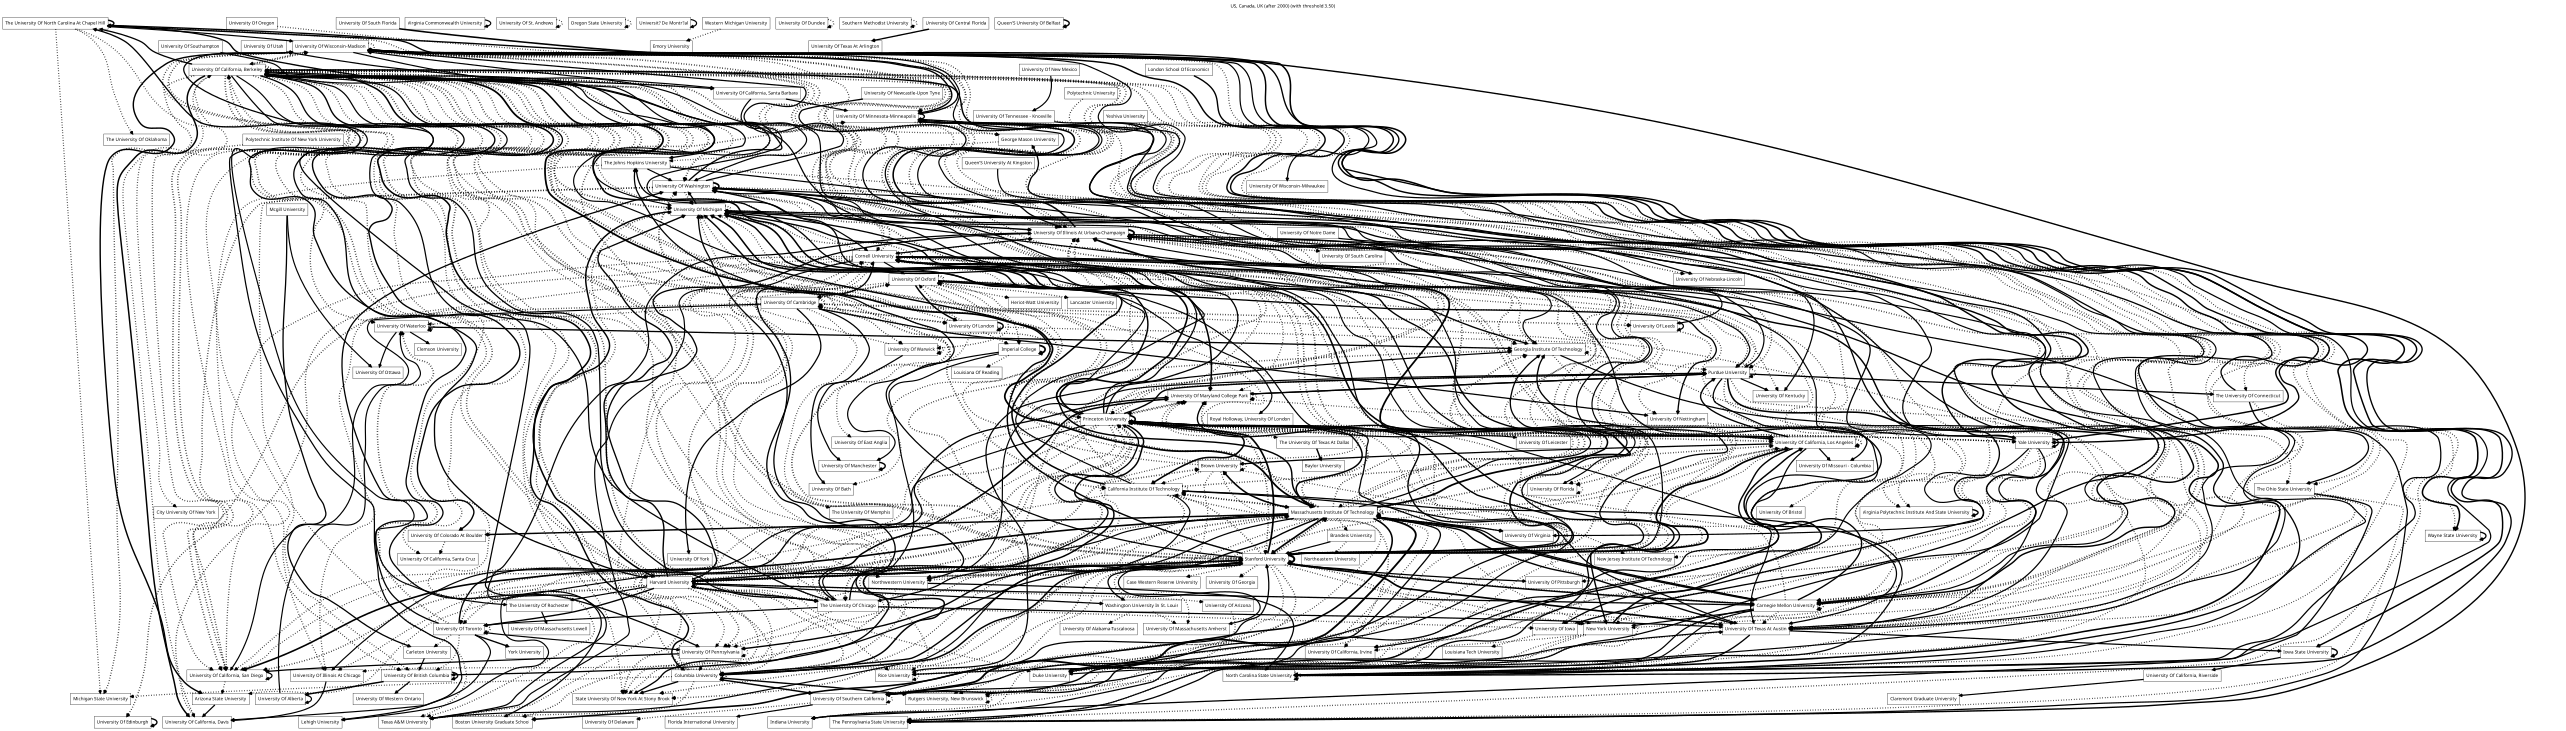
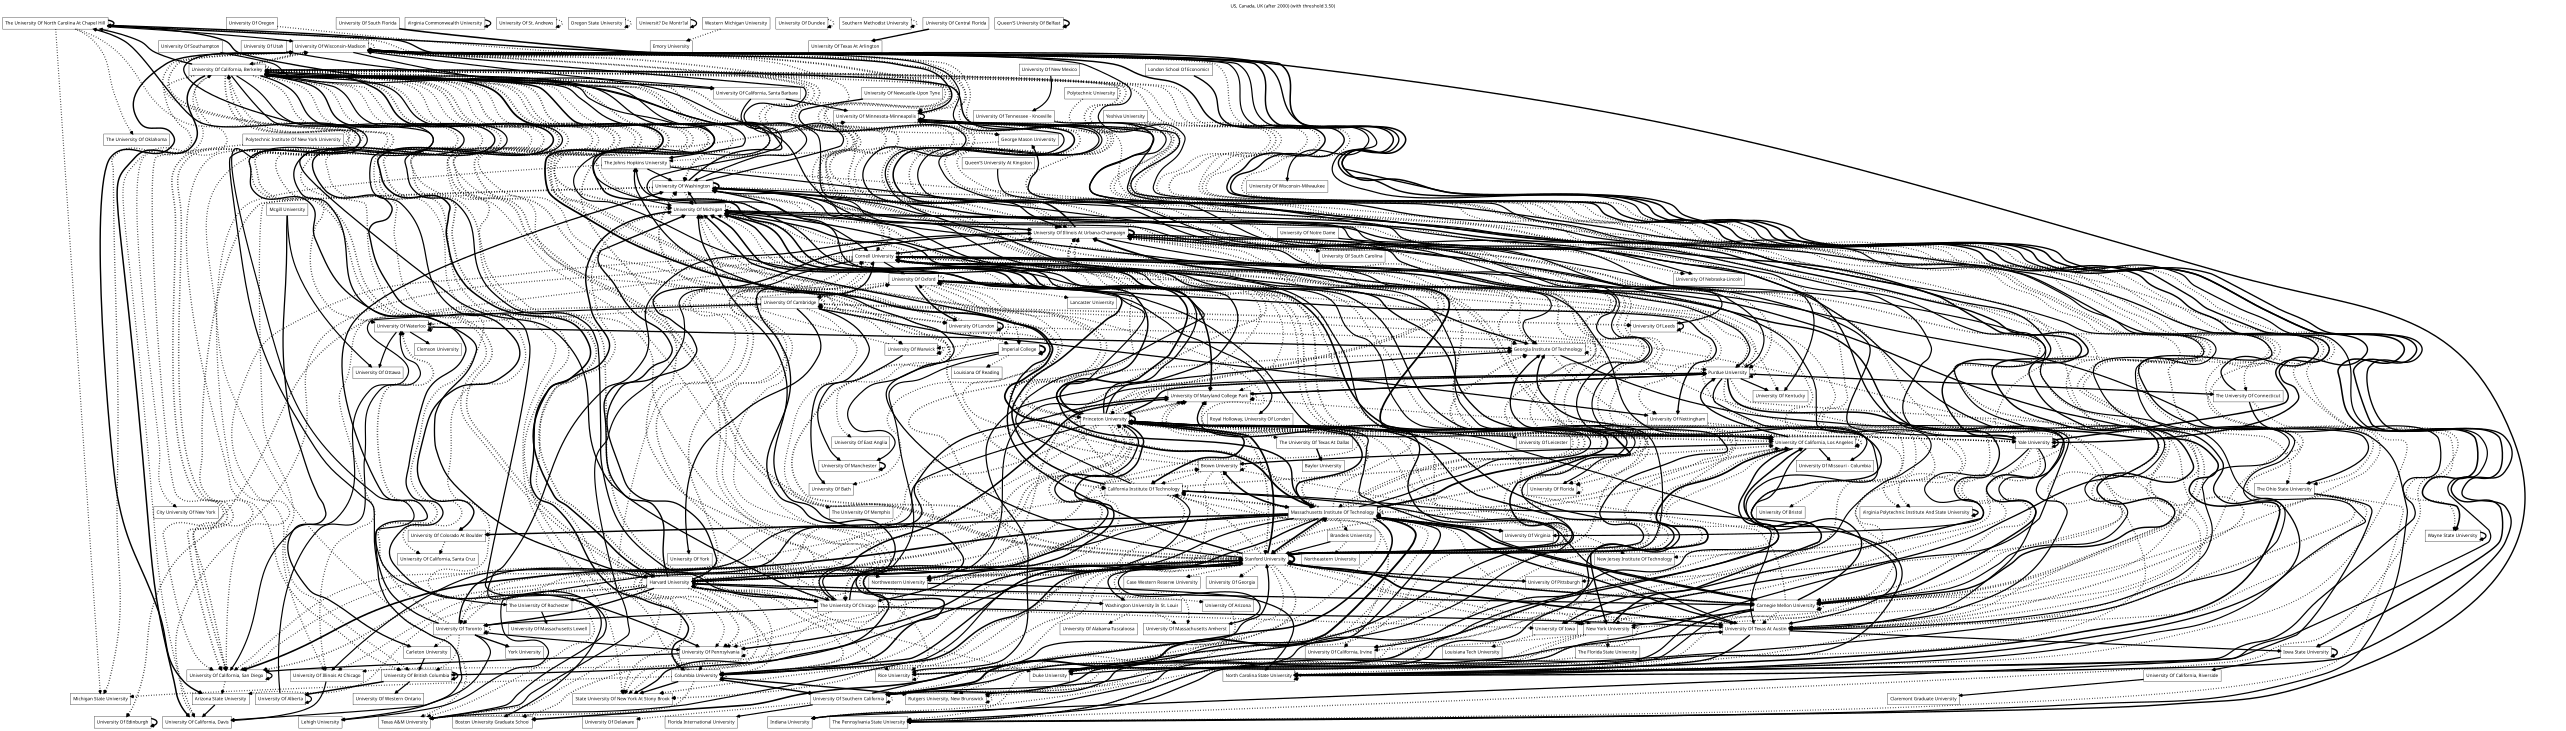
edge "University Of Minnesota-Minneapolis" -> "University Of Wisconsin-Madison": style bold -> dotted
node "Heriot-Watt University": removed
edge "Harvard University" -> "Massachusetts Institute Of Technology": removed
node "The Florida State University": added
